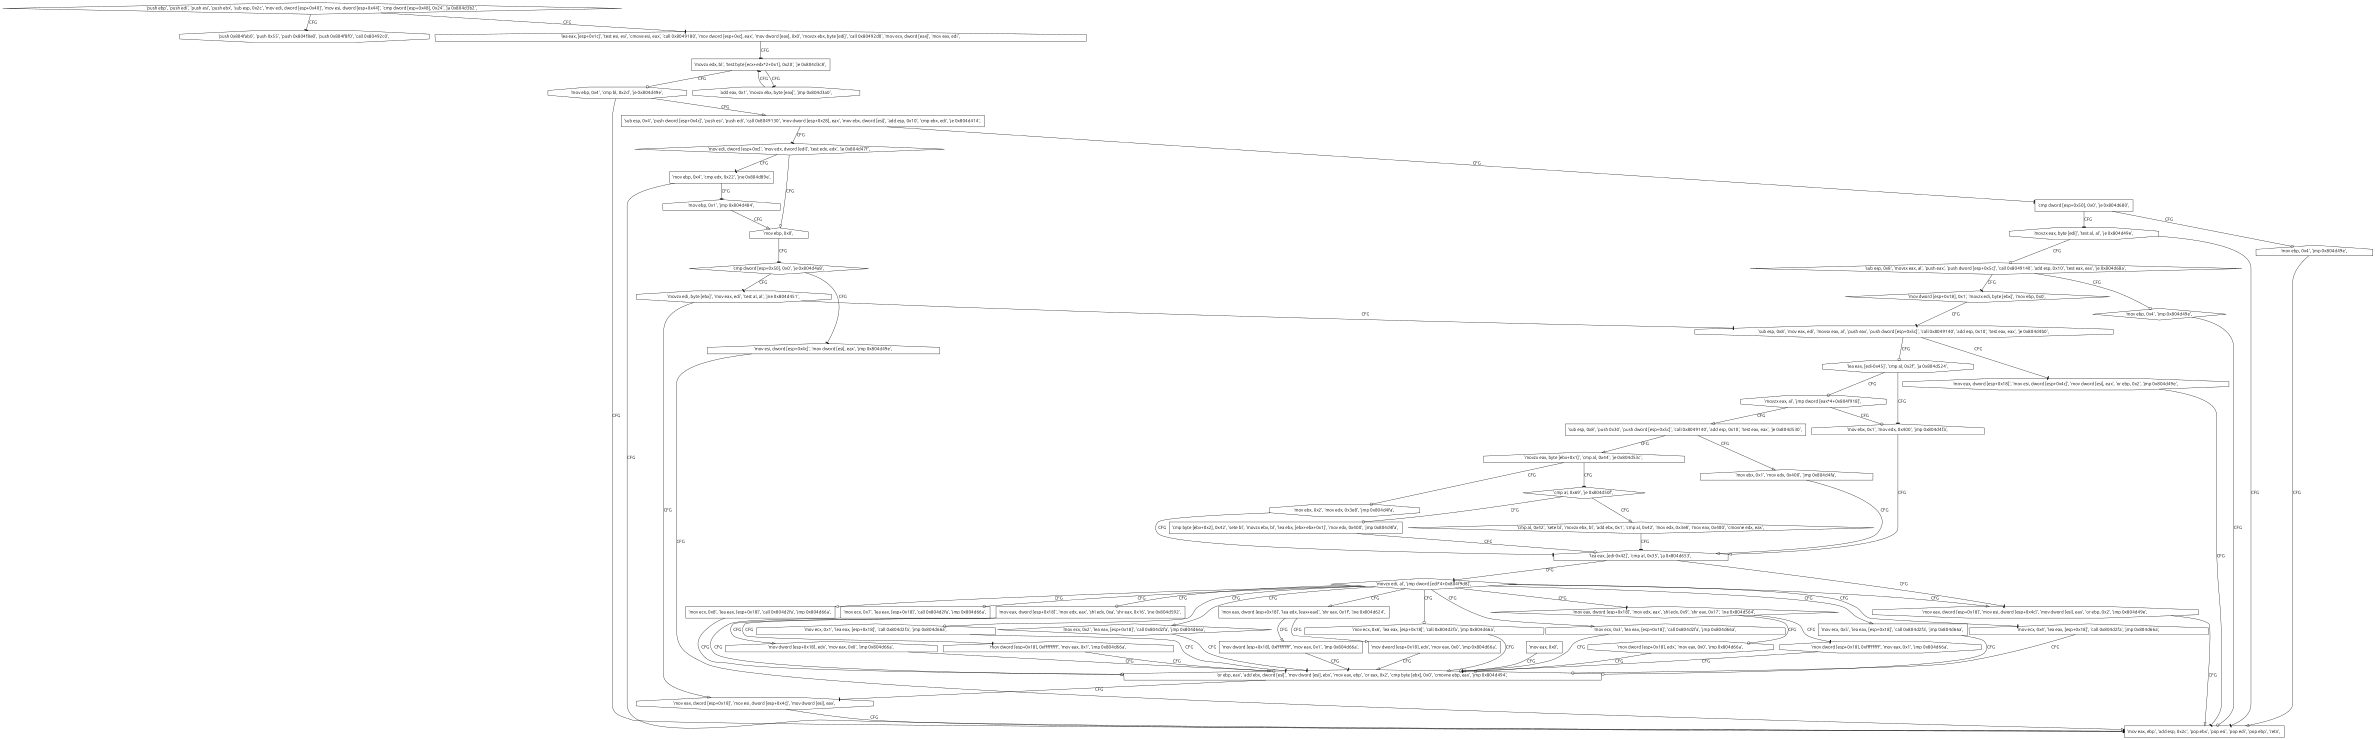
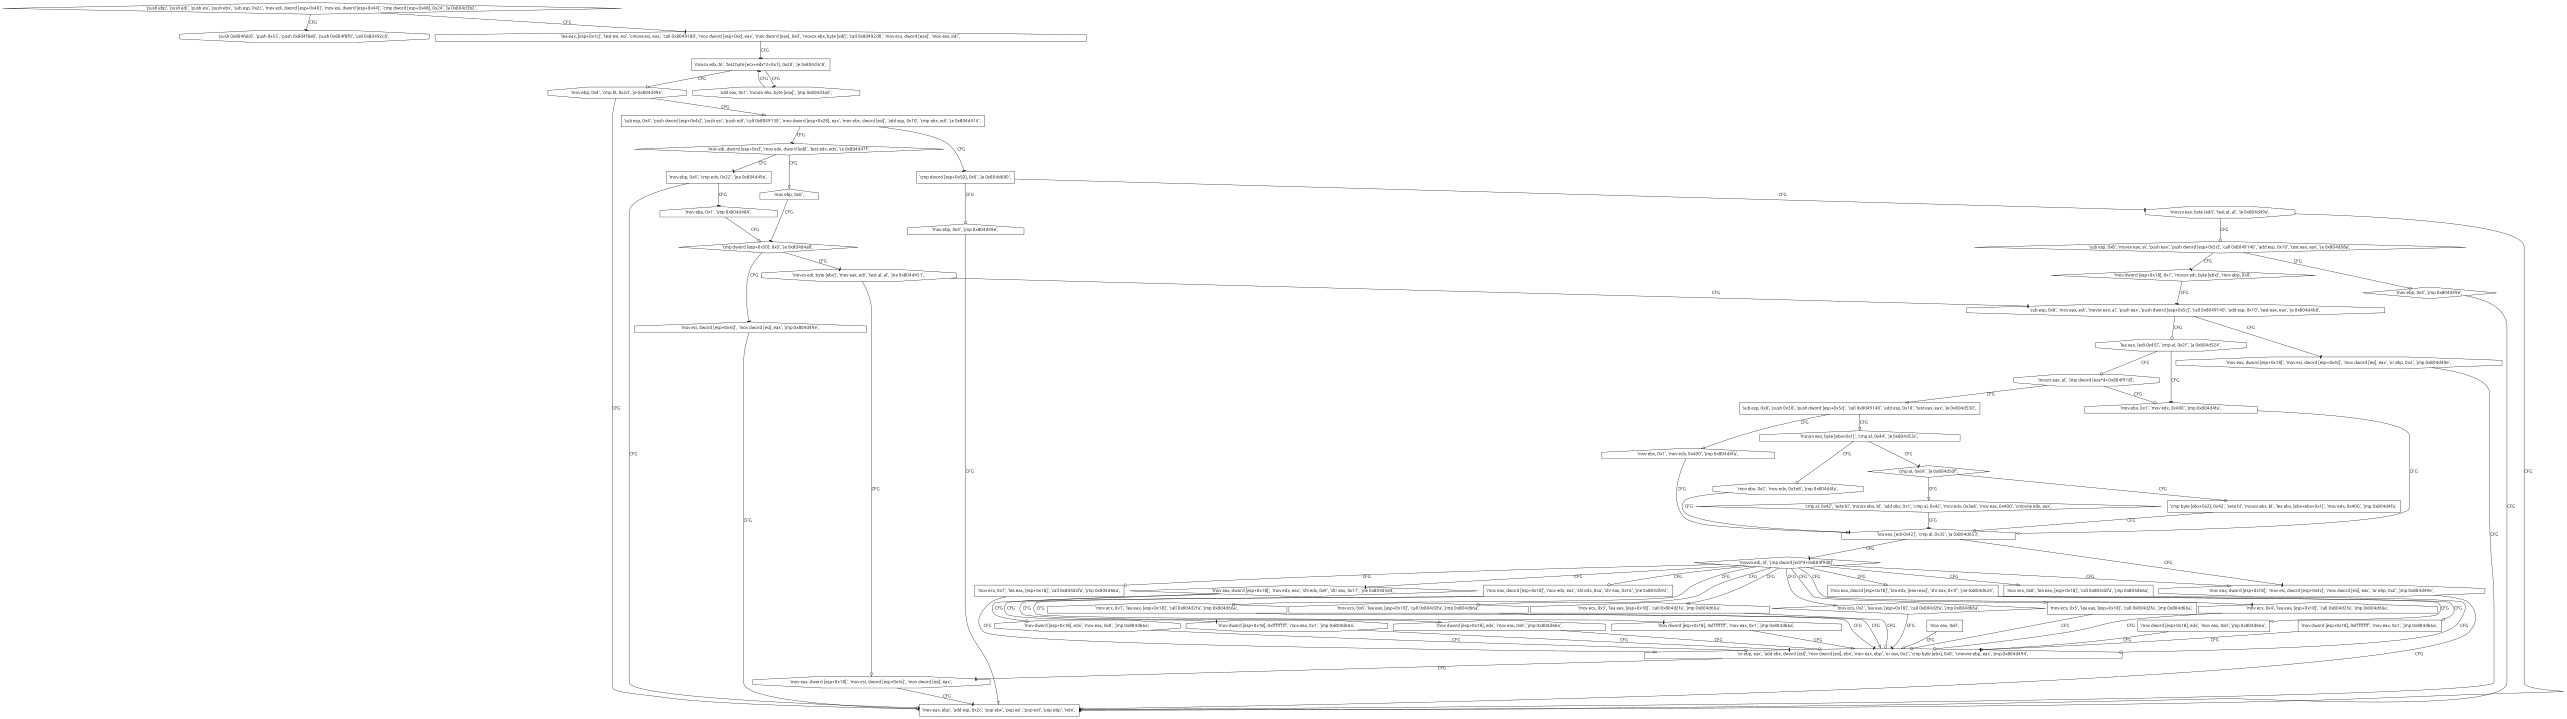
node "'mov ebp, 0x4', 'cmp edx, 0x22', 'jne 0x804d89e',": label "'mov ebp, 0x4', 'cmp edx, 0x22', 'jne 0x804d89e'," -> "'mov ebp, 0x4', 'cmp edx, 0x22', 'jne 0x804d49e',"
edge "'mov ebp, 0x1', 'jmp 0x804d484'," -> "'mov ebp, 0x0',": now "'mov ebp, 0x1', 'jmp 0x804d484'," -> "'cmp dword [esp+0x50], 0x0', 'je 0x804d4a8',"
